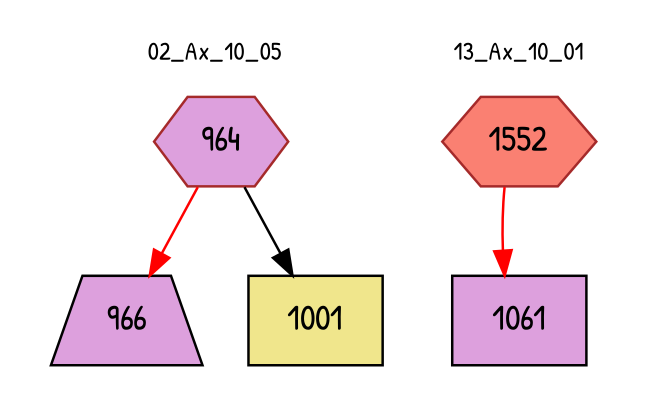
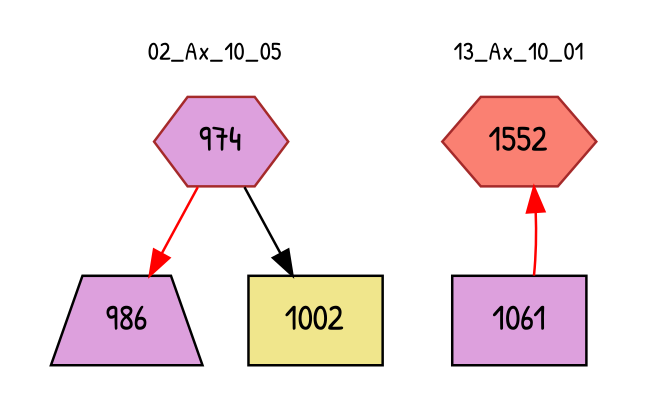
node "964": label "964" -> "974"
edge "1552" -> "1061": reversed
node "966": label "966" -> "986"
node "1001": label "1001" -> "1002"
